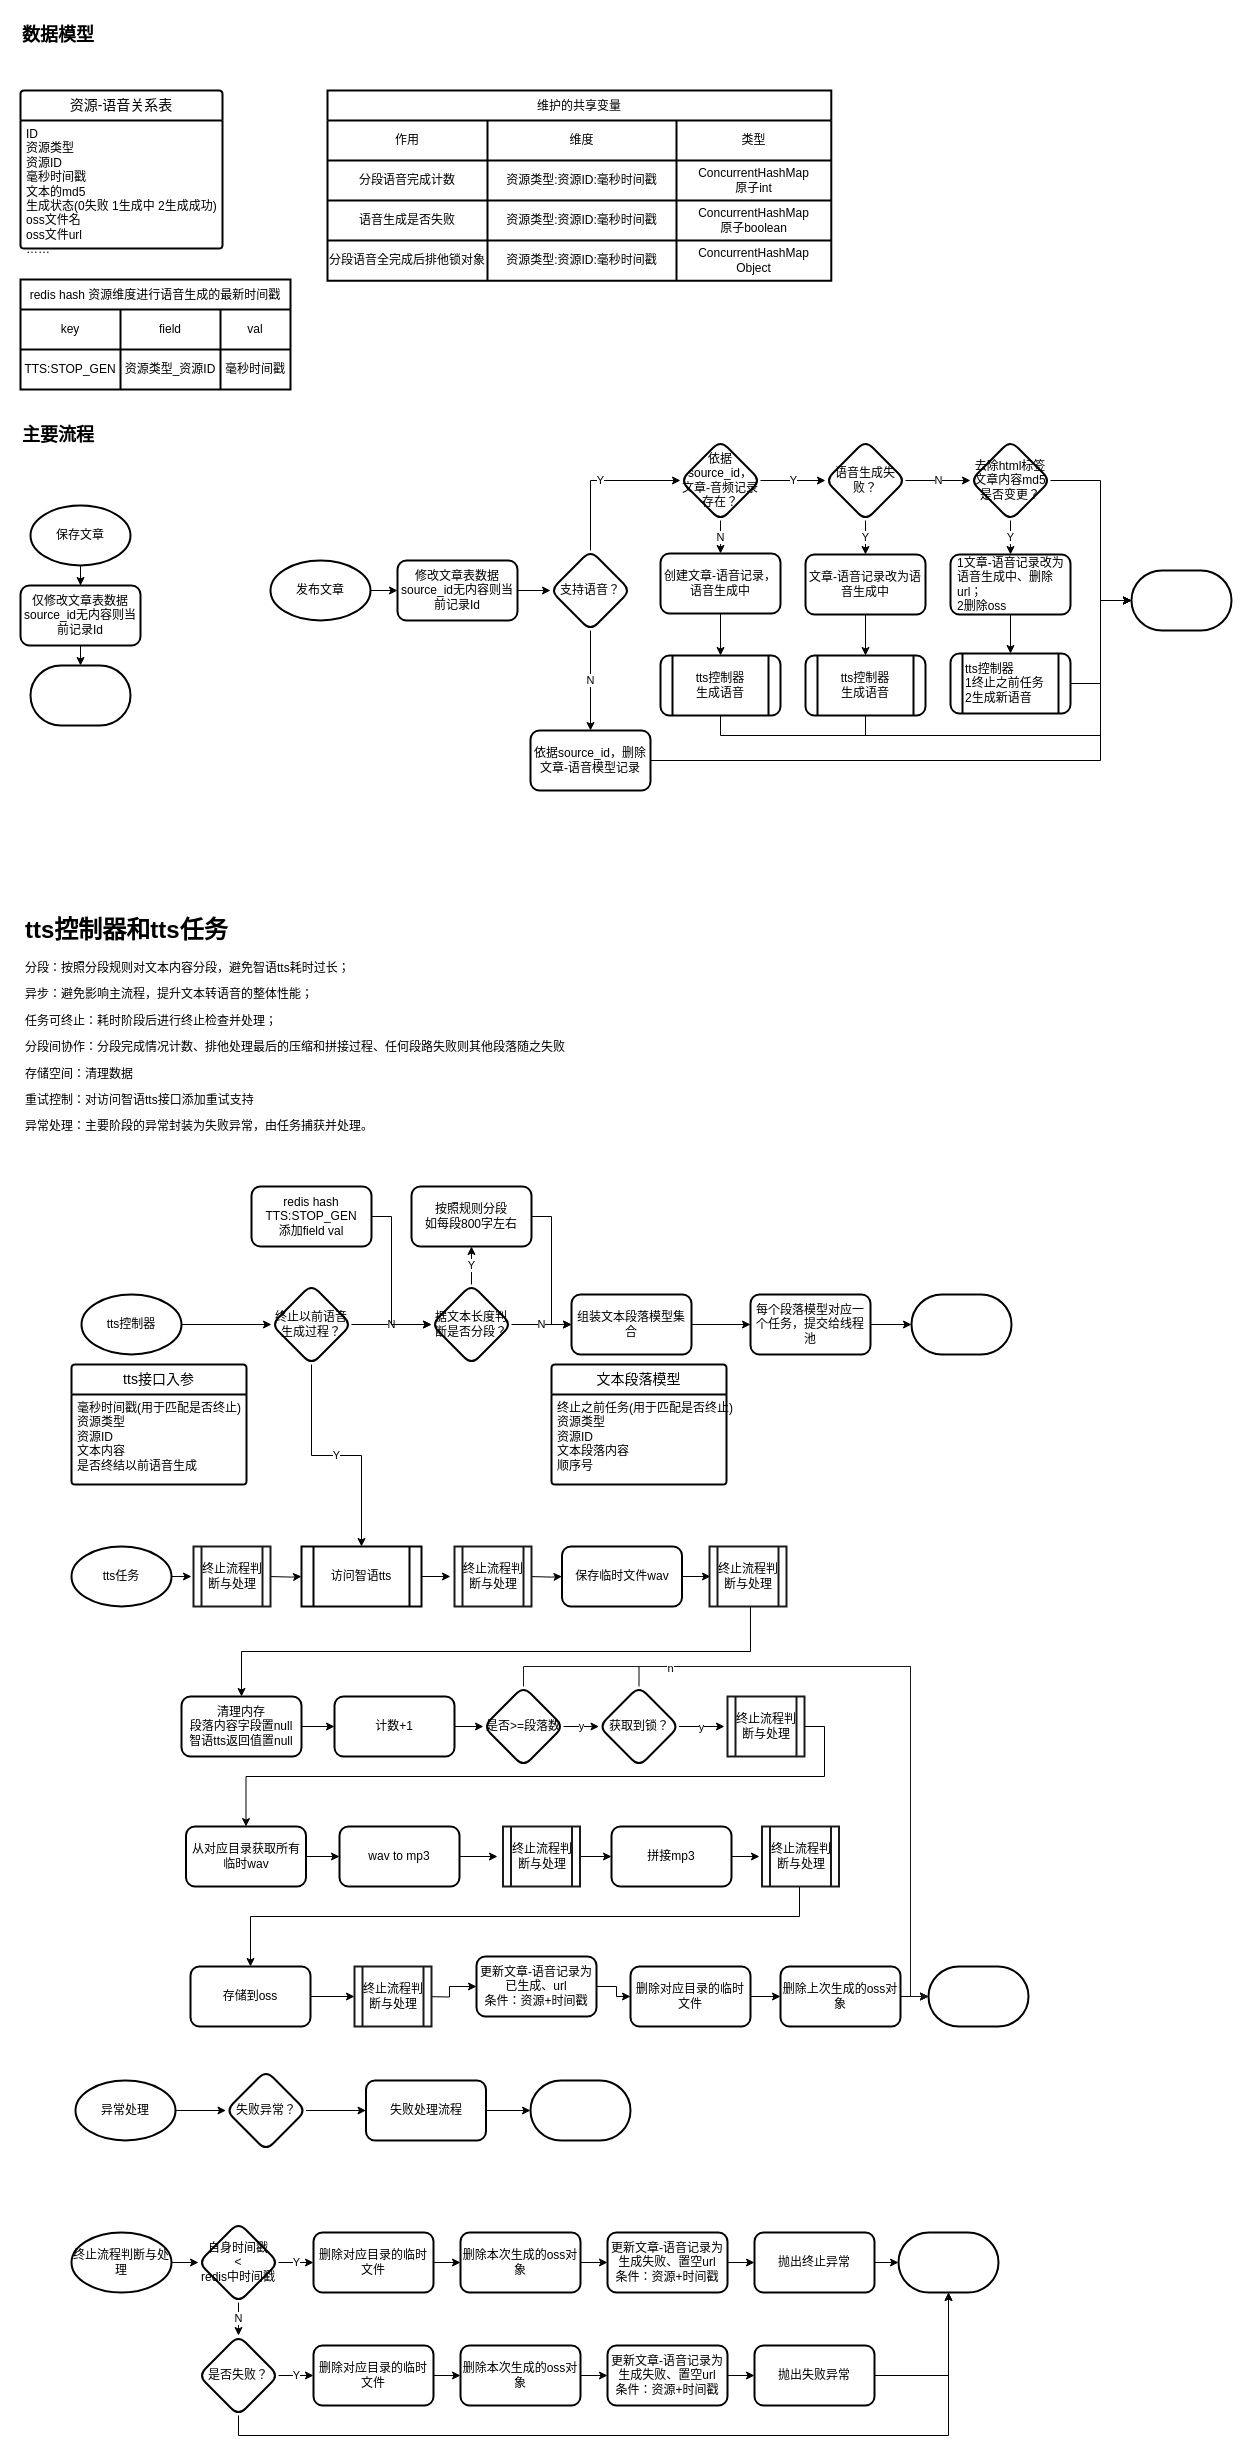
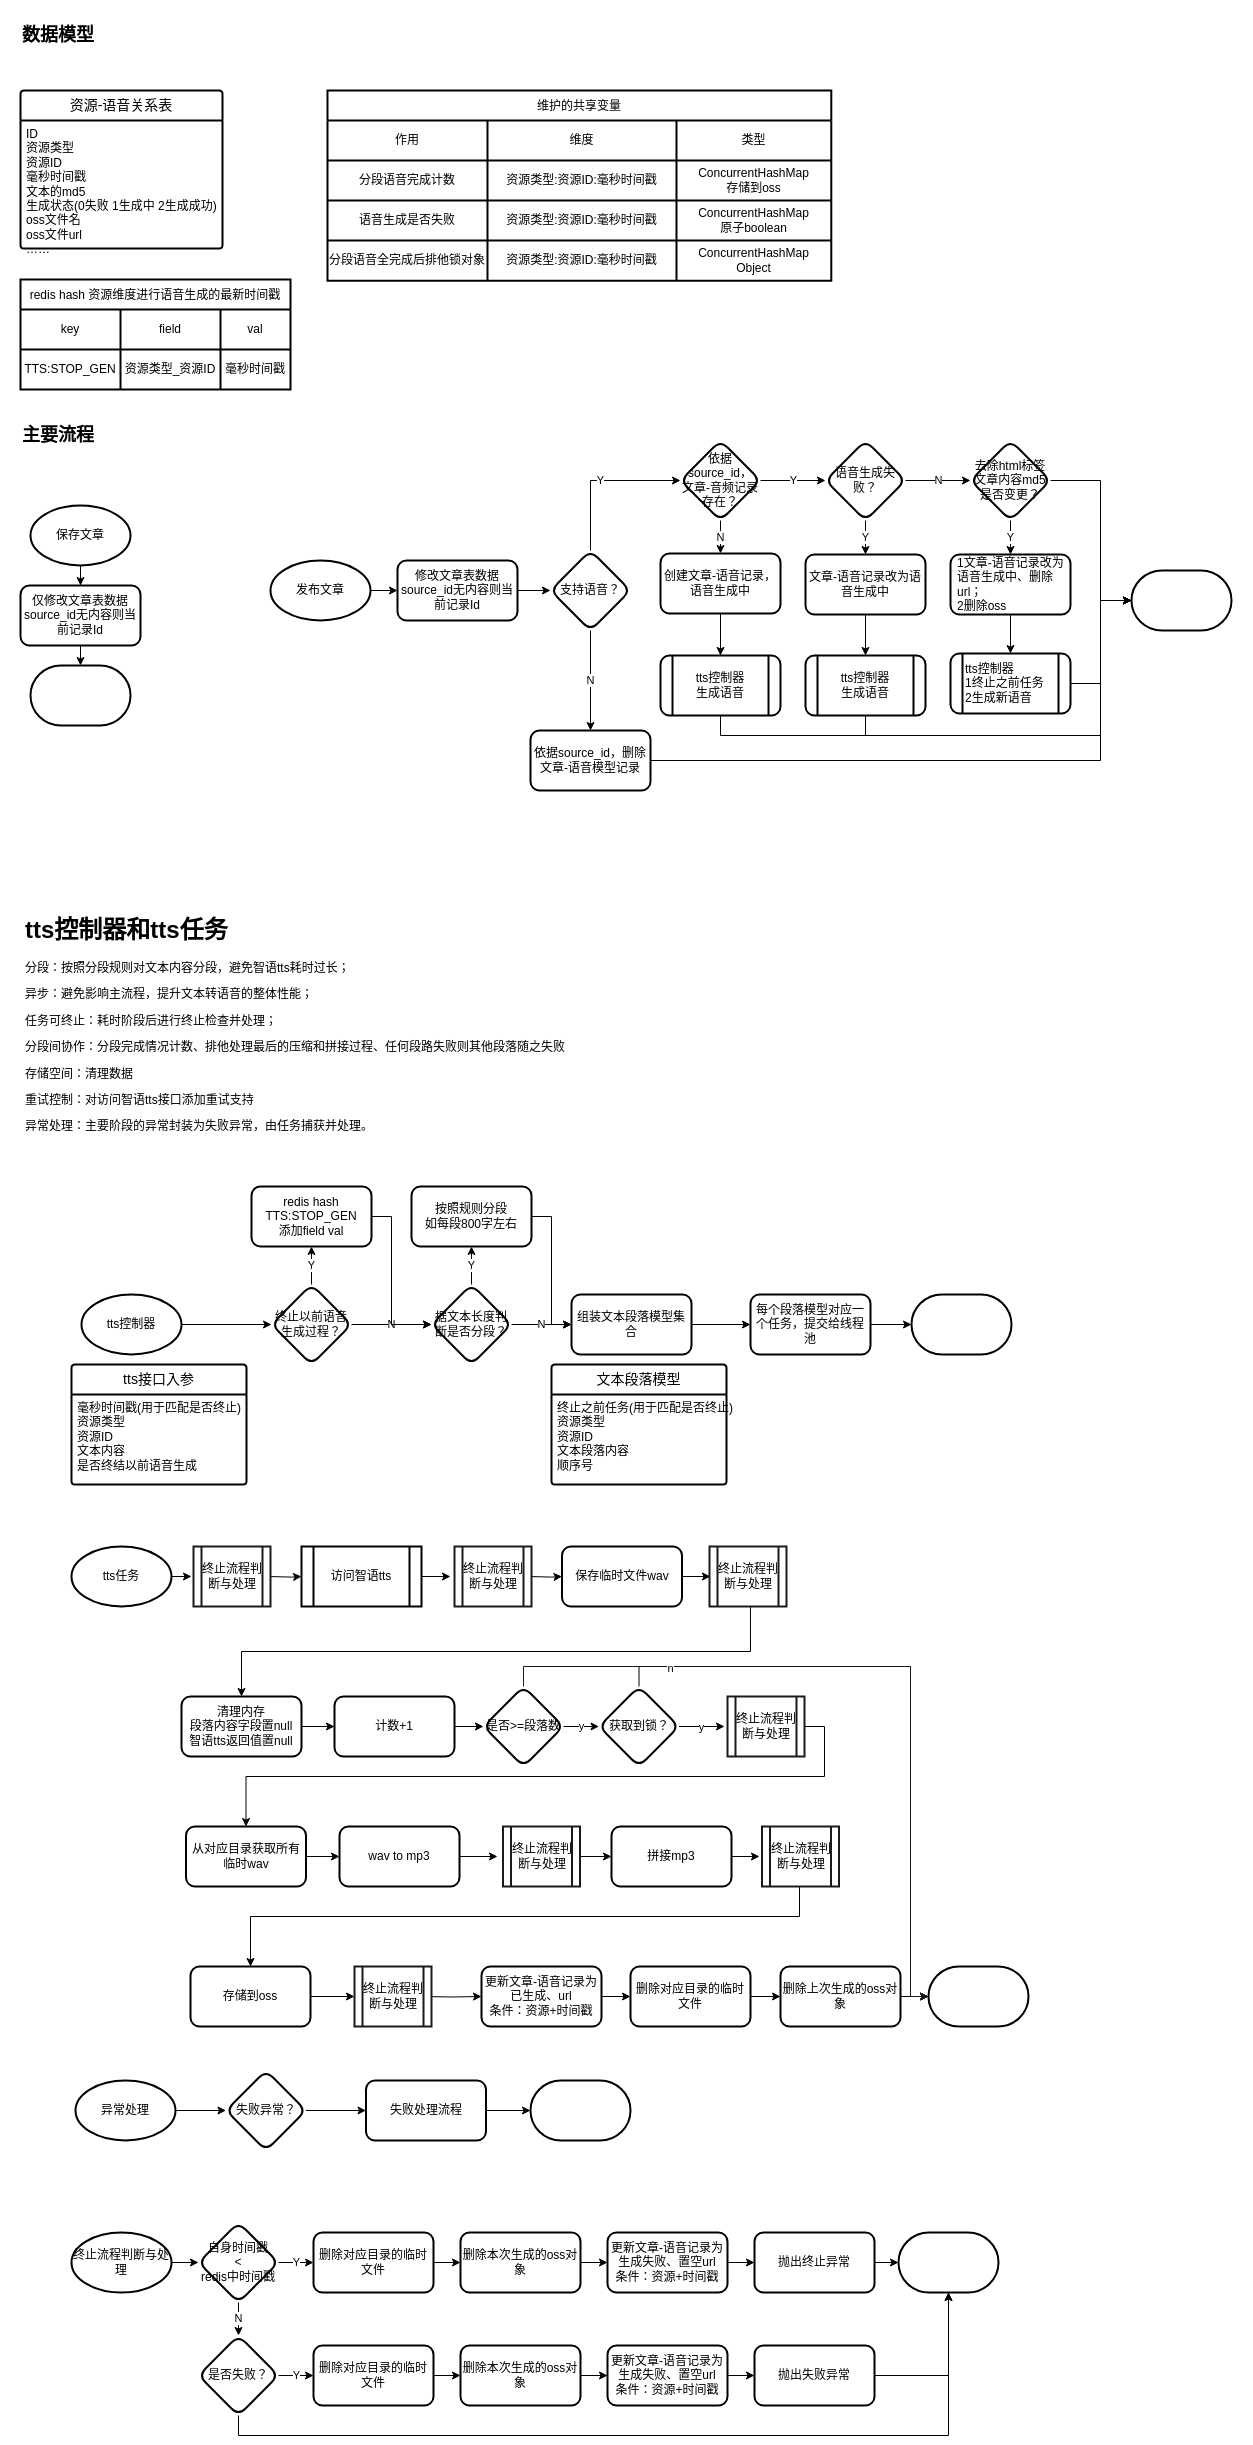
node "ConcurrentHashMap 原子int": label "ConcurrentHashMap 原子int" -> "ConcurrentHashMap 存储到oss"
edge "终止以前语音生成过程？" -> "访问智语tts": now "终止以前语音生成过程？" -> "redis hash TTS:STOP_GEN 添加field val"
node "更新文章-语音记录为已生成、url 条件：资源+时间戳": moved (537, 1987) -> (542, 1997)
